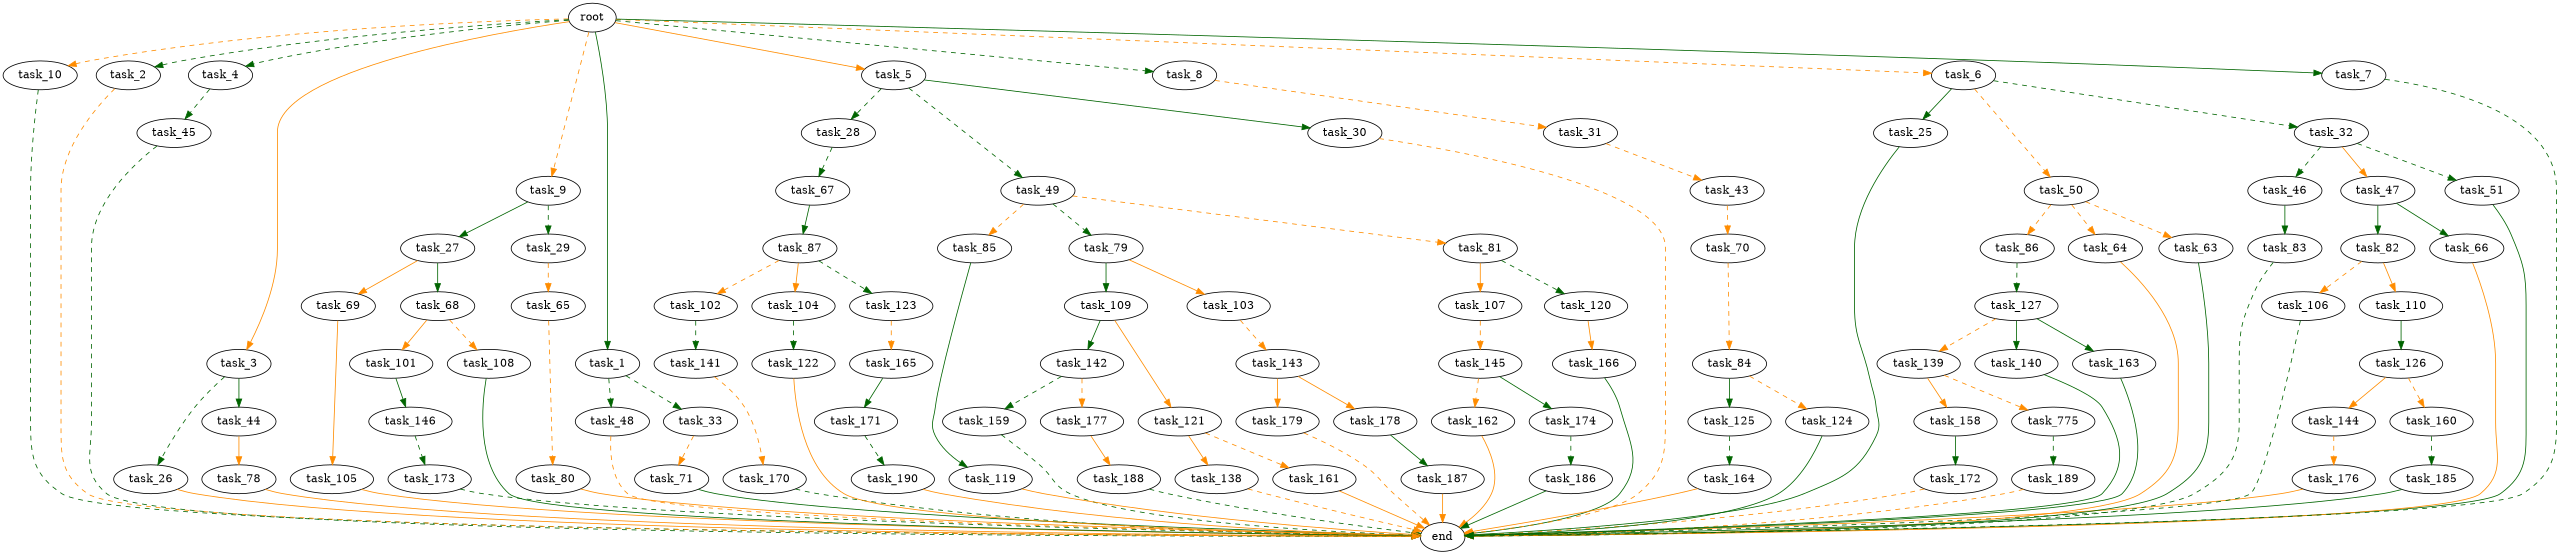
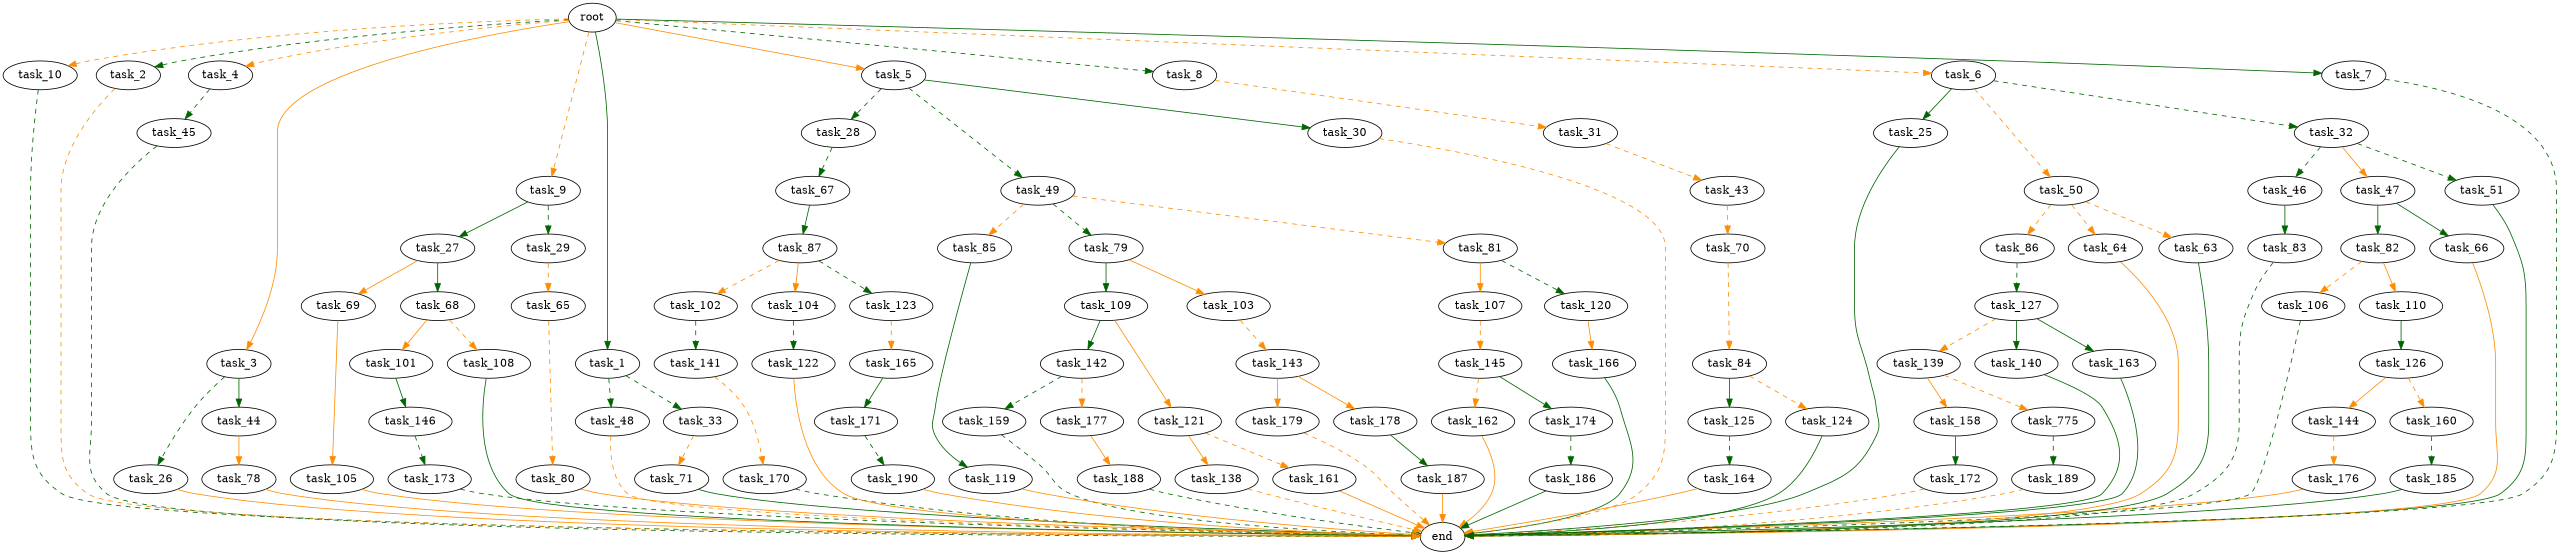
edge "root" -> "task_4": color darkgreen -> darkorange
